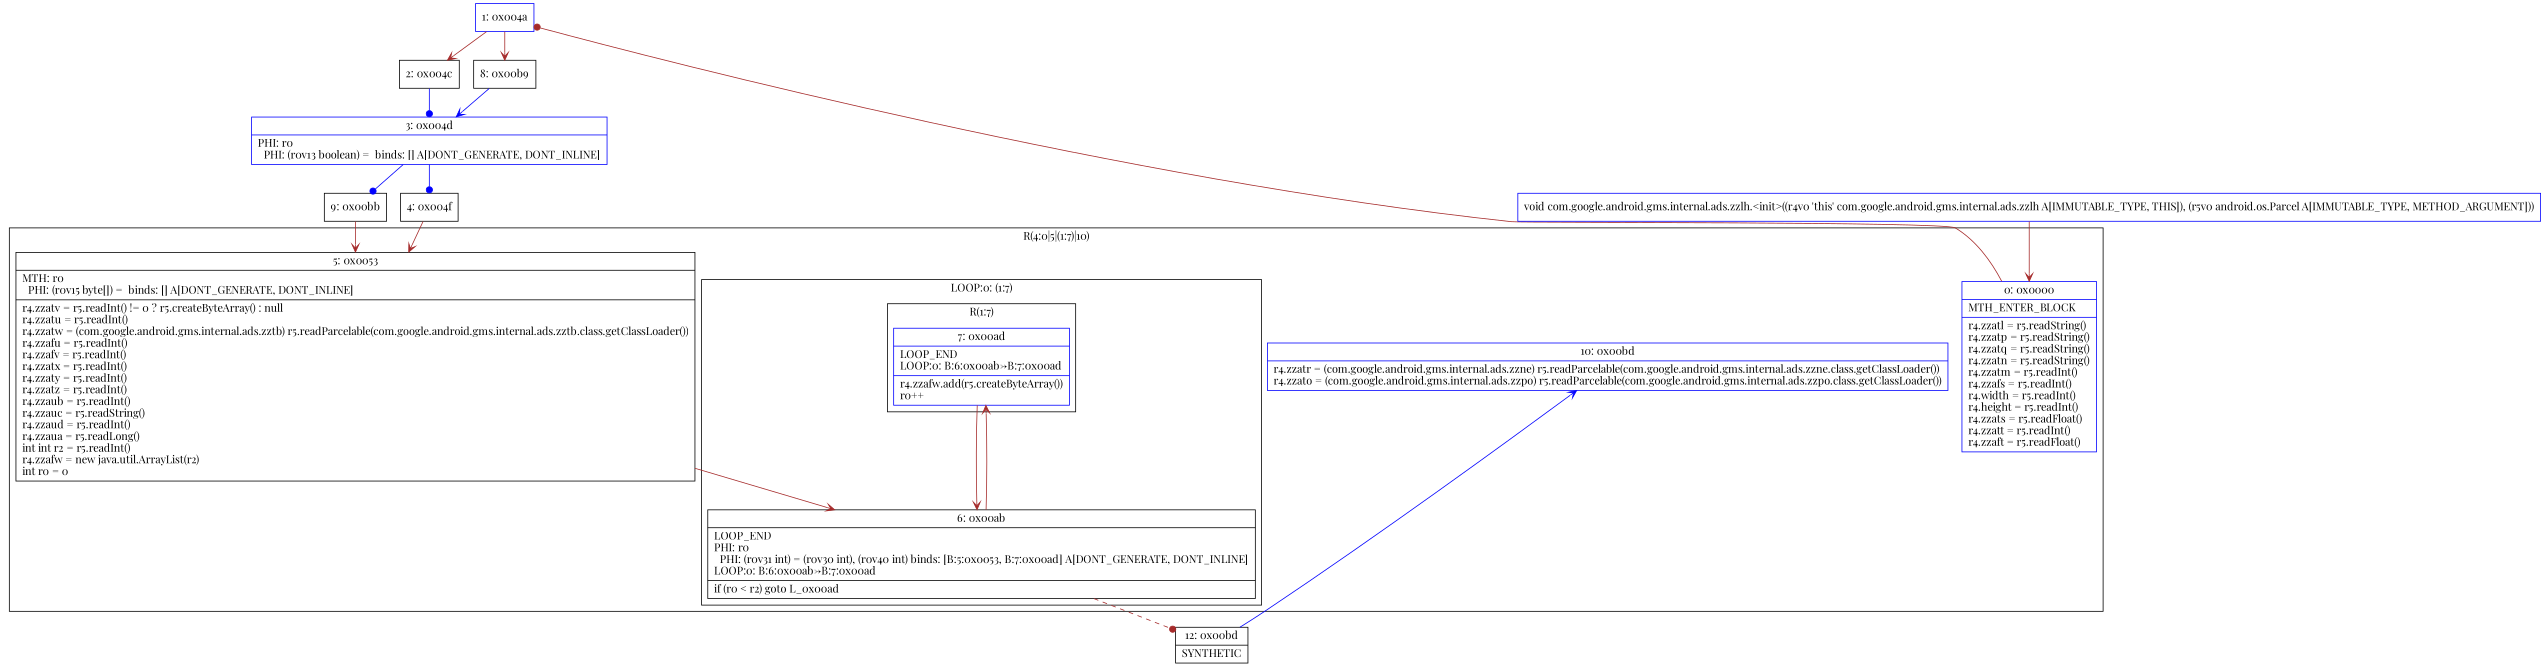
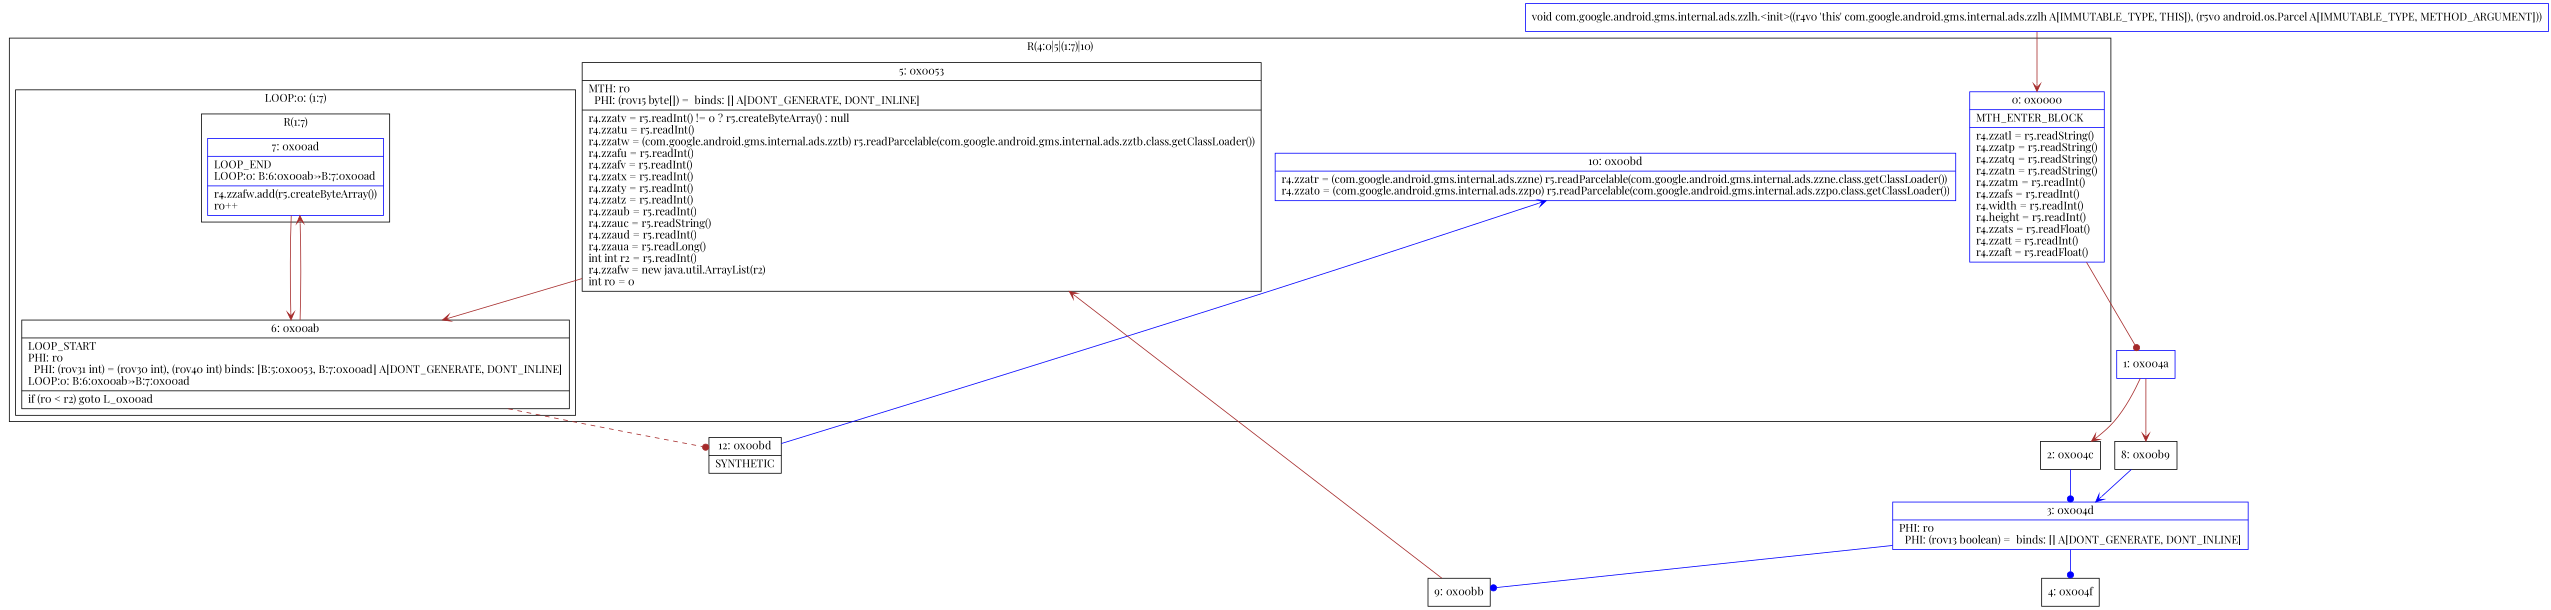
edge "4: 0x004f" -> "5: 0x0053": removed
node "6: 0x00ab": text "LOOP_END" -> "LOOP_START"
